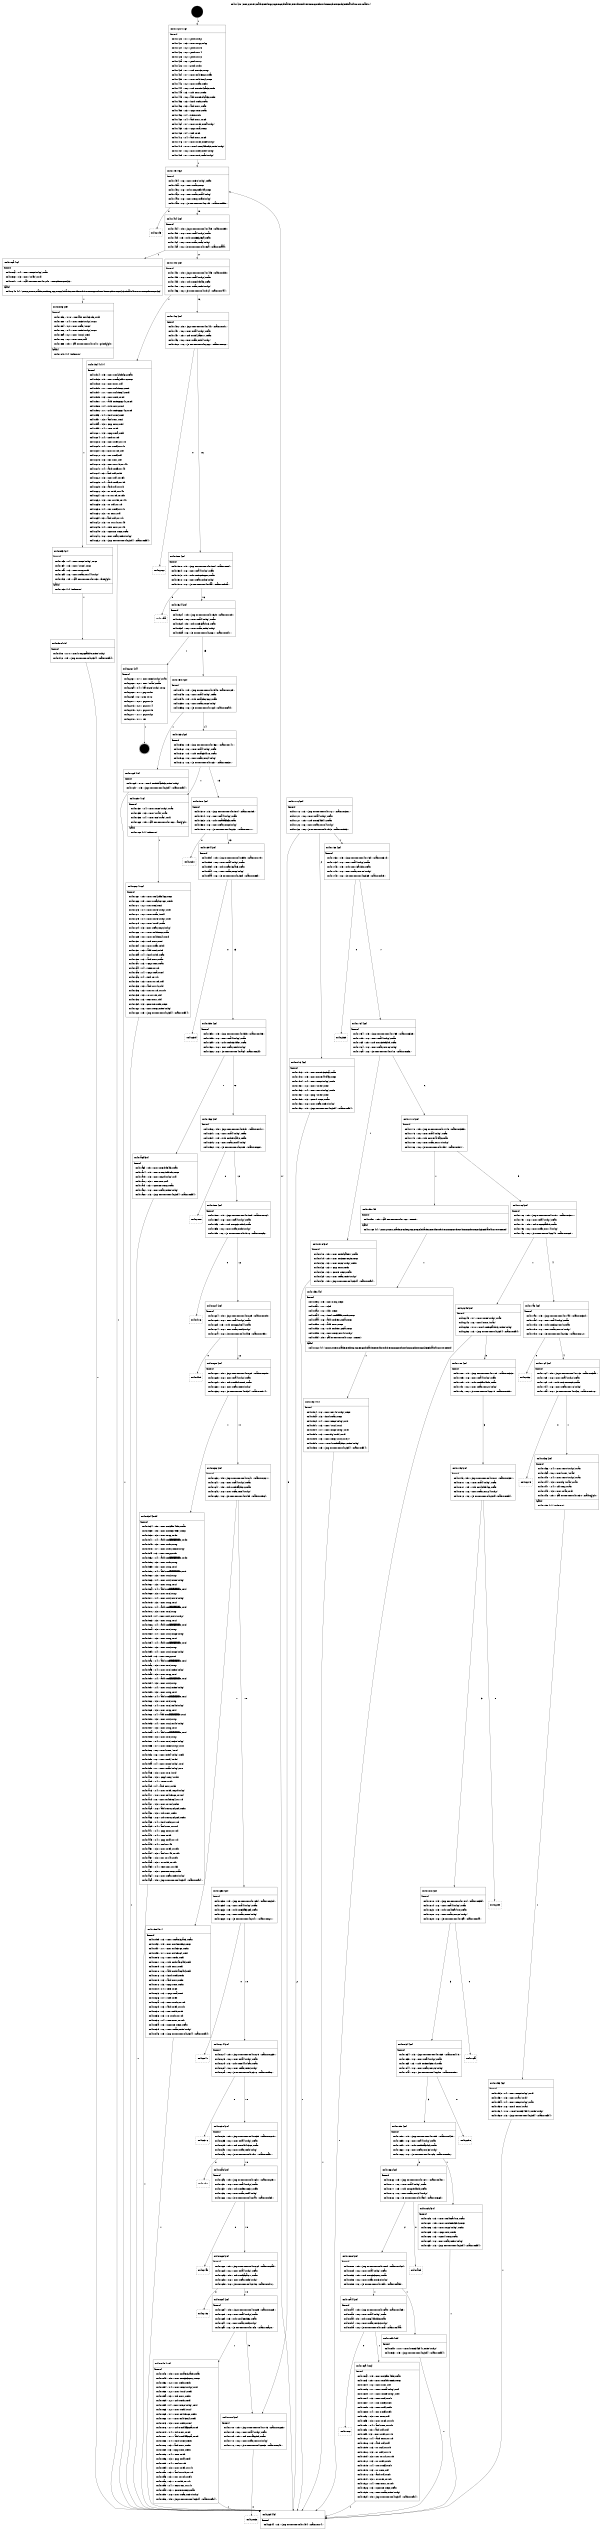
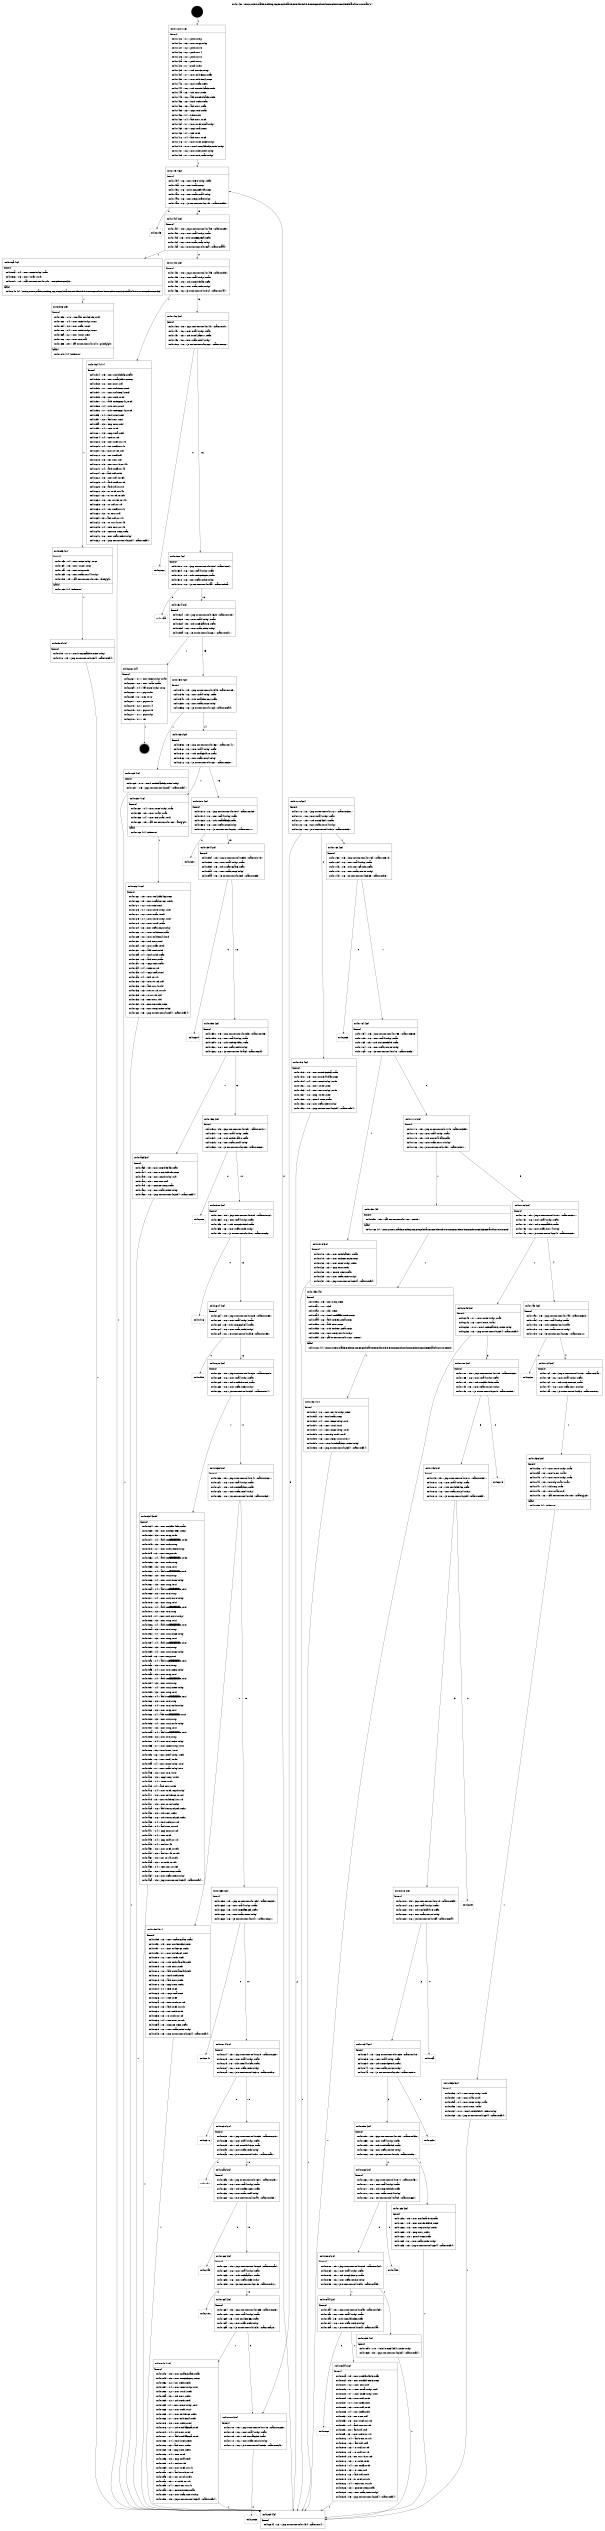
edge "0x4017c4 [28]" -> "0x402279": now "0x4017e0 [28]" -> "0x402279"
